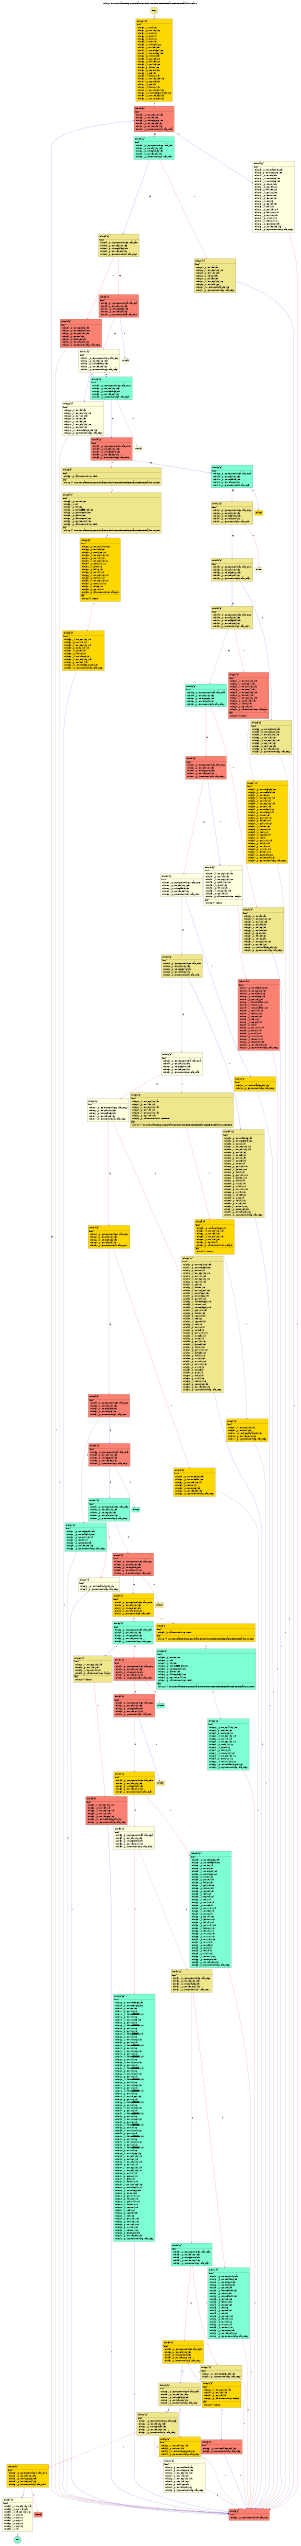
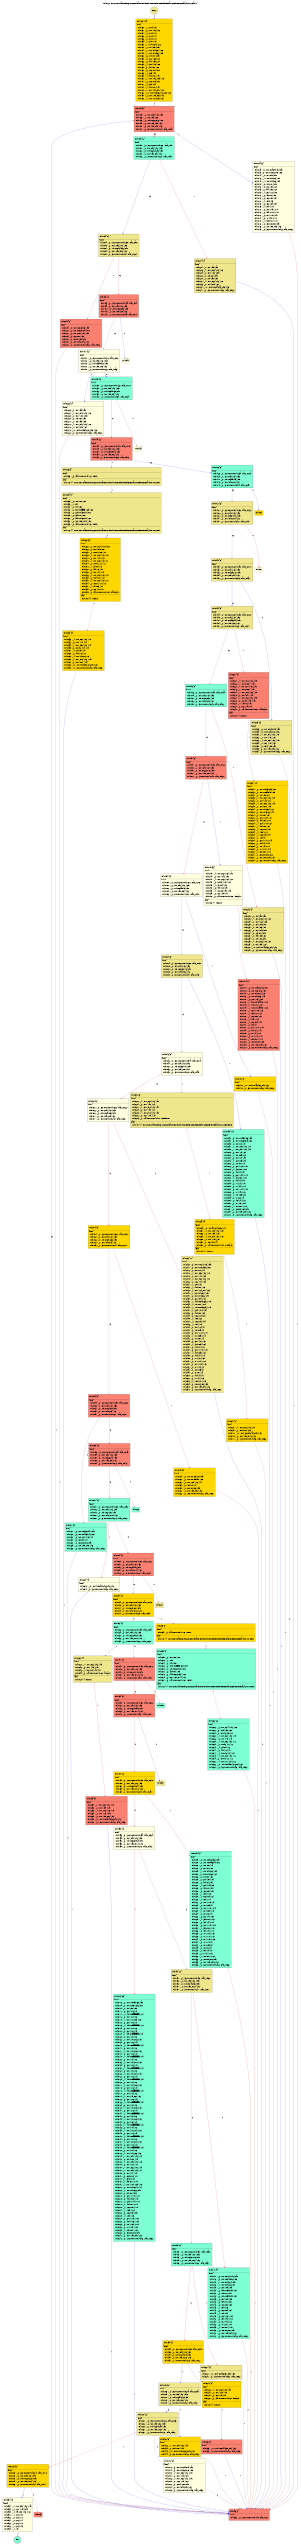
node "0x40209b [106]": fillcolor khaki -> aquamarine
